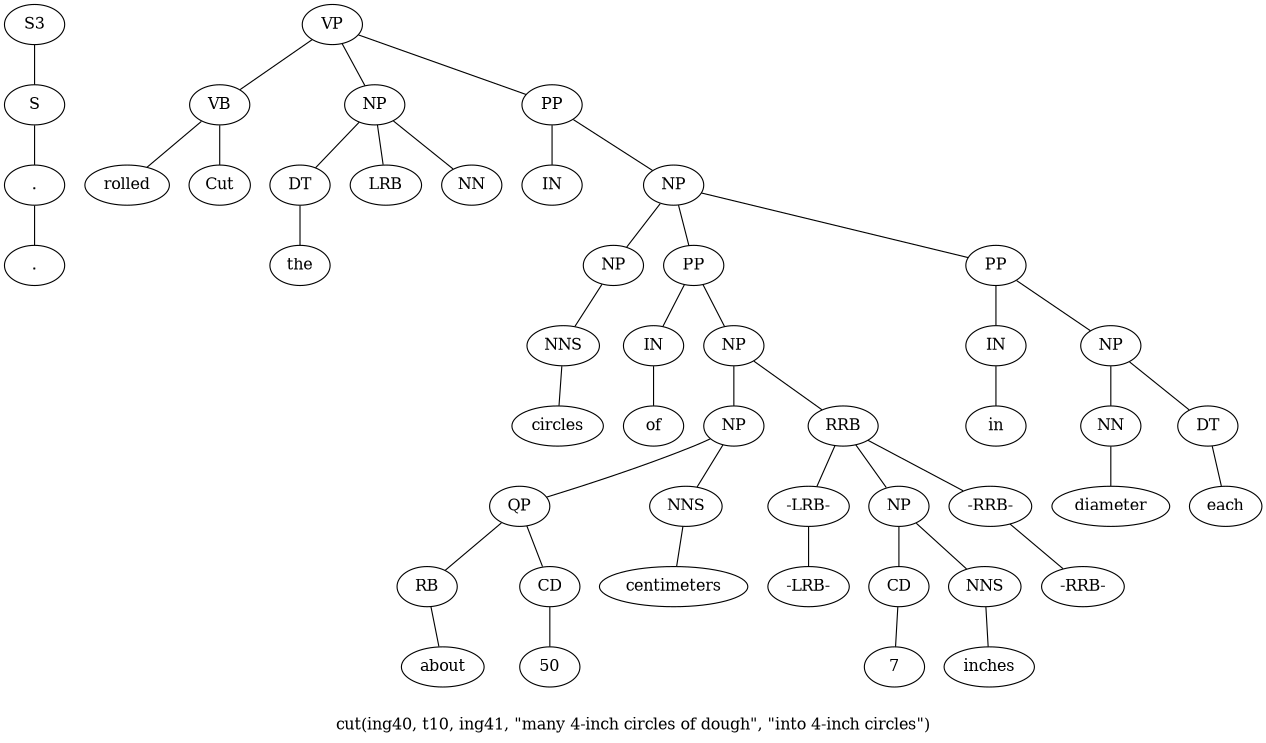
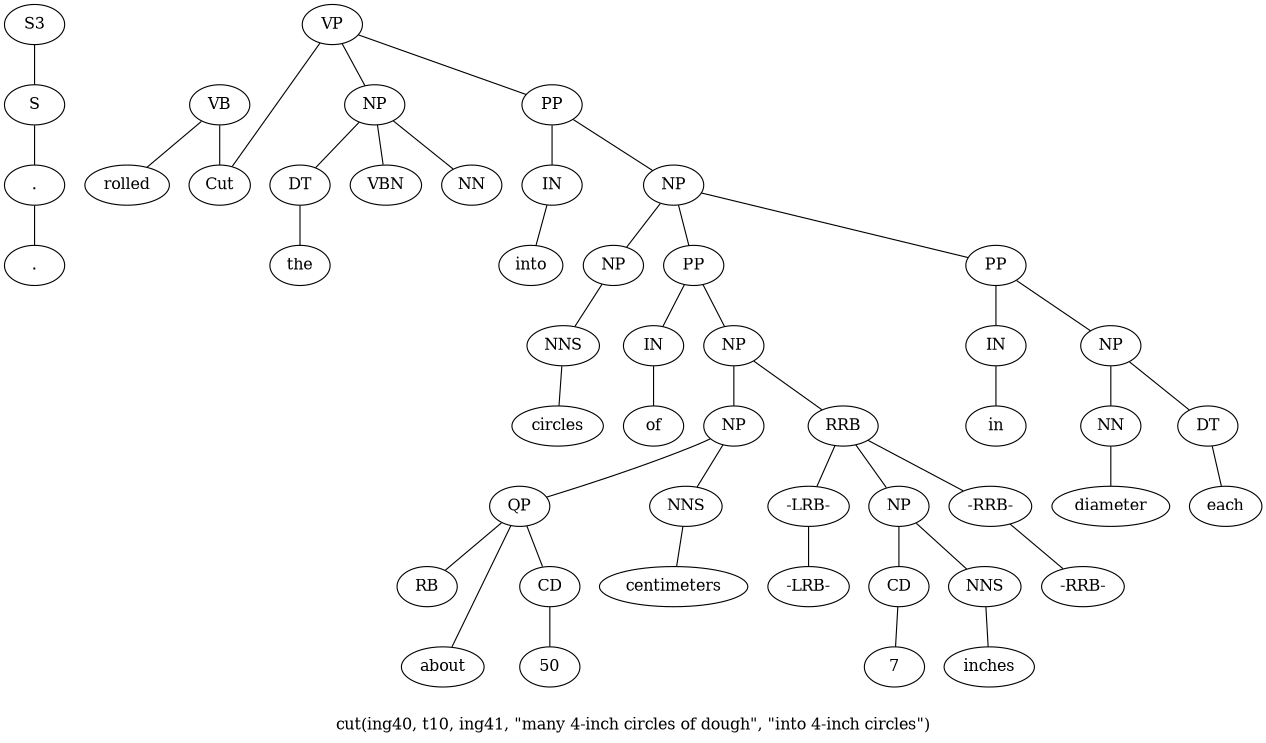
edge "VP" -- "VB": now "VP" -- "Cut"
node "LRB": label "LRB" -> "VBN"
node "into": added
edge "RB" -- "about": now "QP" -- "about"
